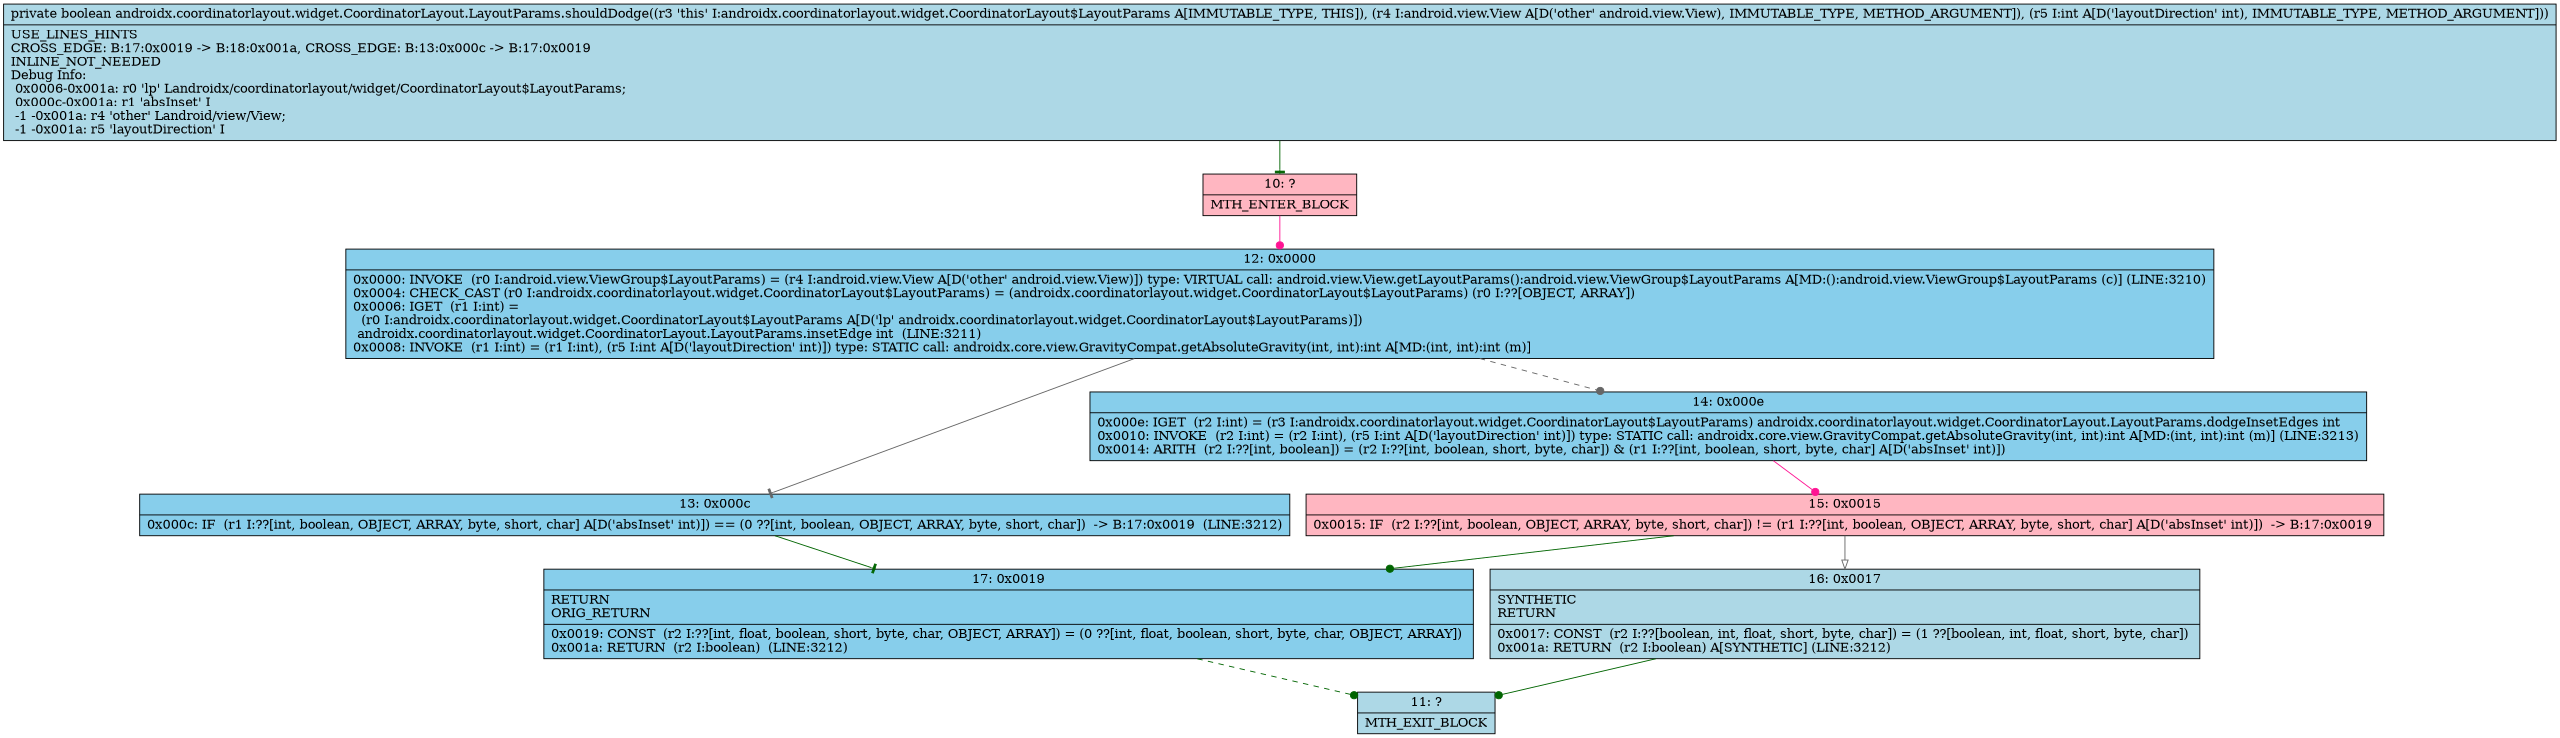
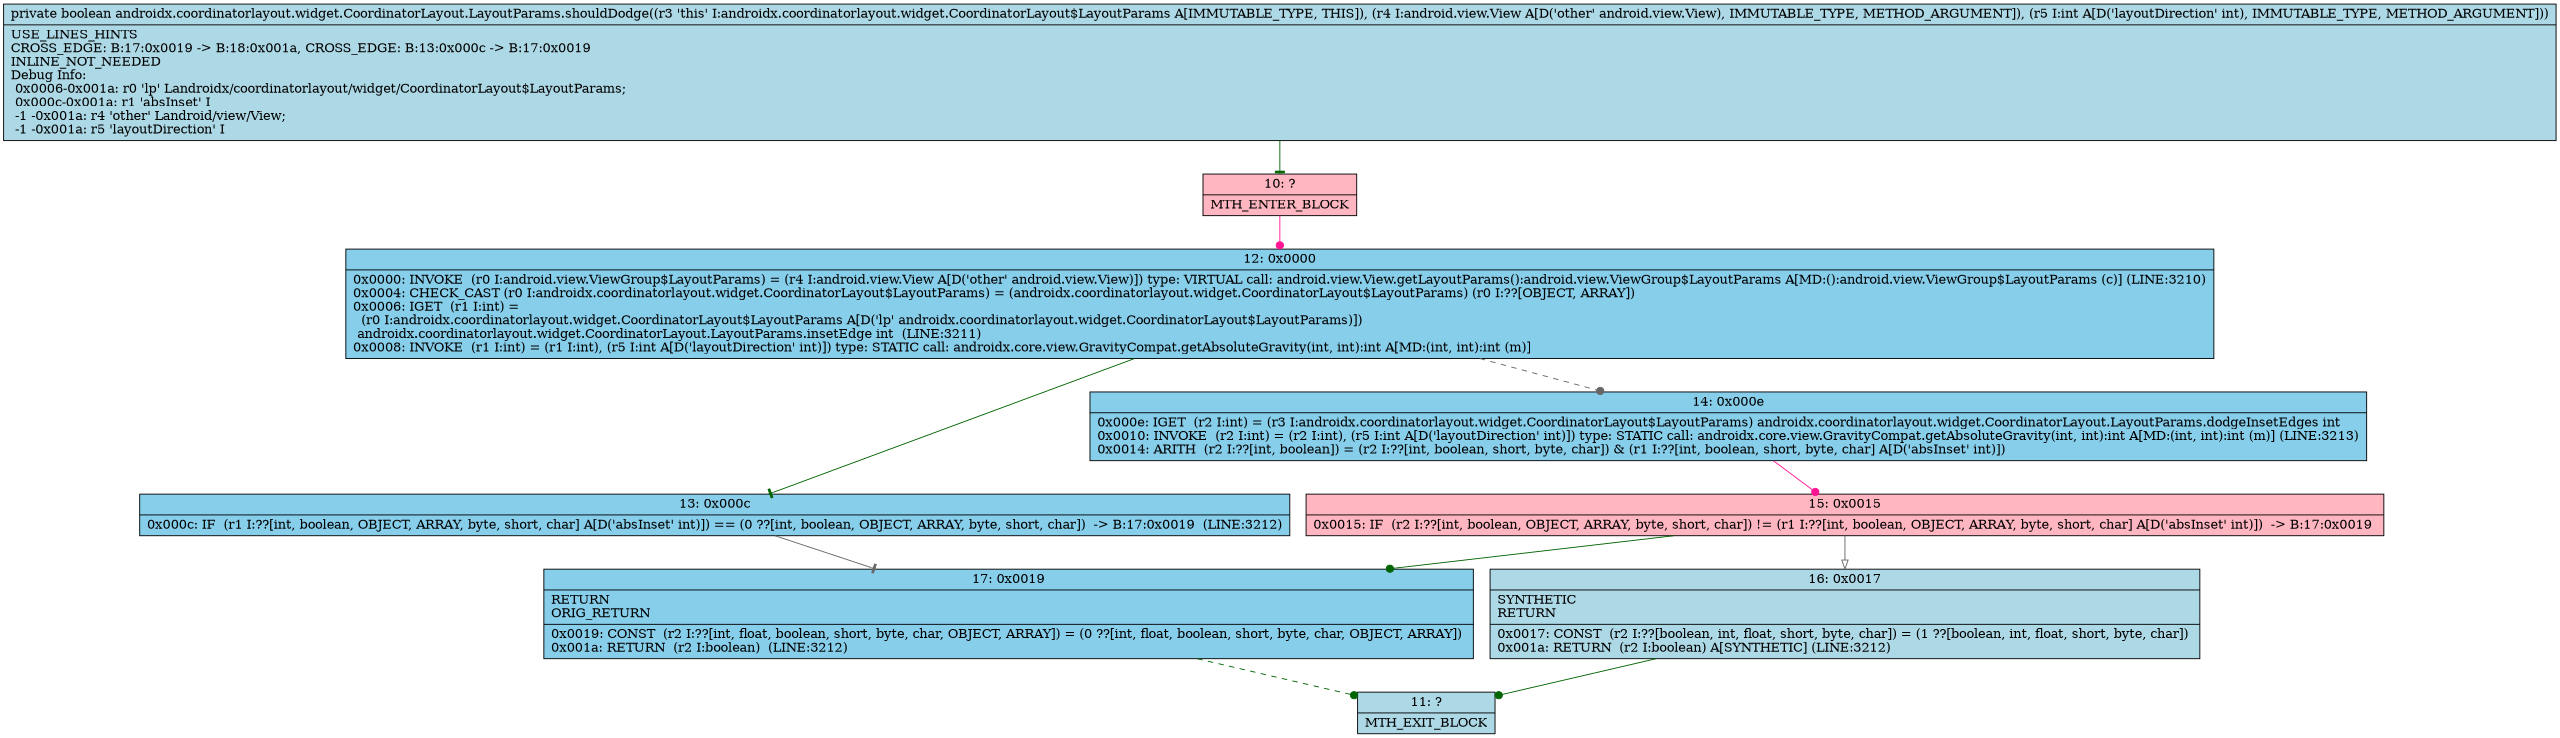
edge "12: 0x0000" -> "13: 0x000c": color gray40 -> darkgreen
edge "13: 0x000c" -> "17: 0x0019": color darkgreen -> gray40
